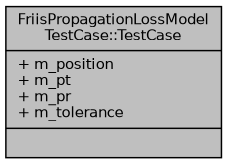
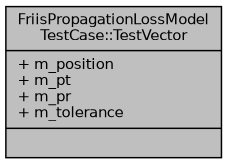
node "FriisPropagationLossModel": text "TestCase::TestCase" -> "TestCase::TestVector"
